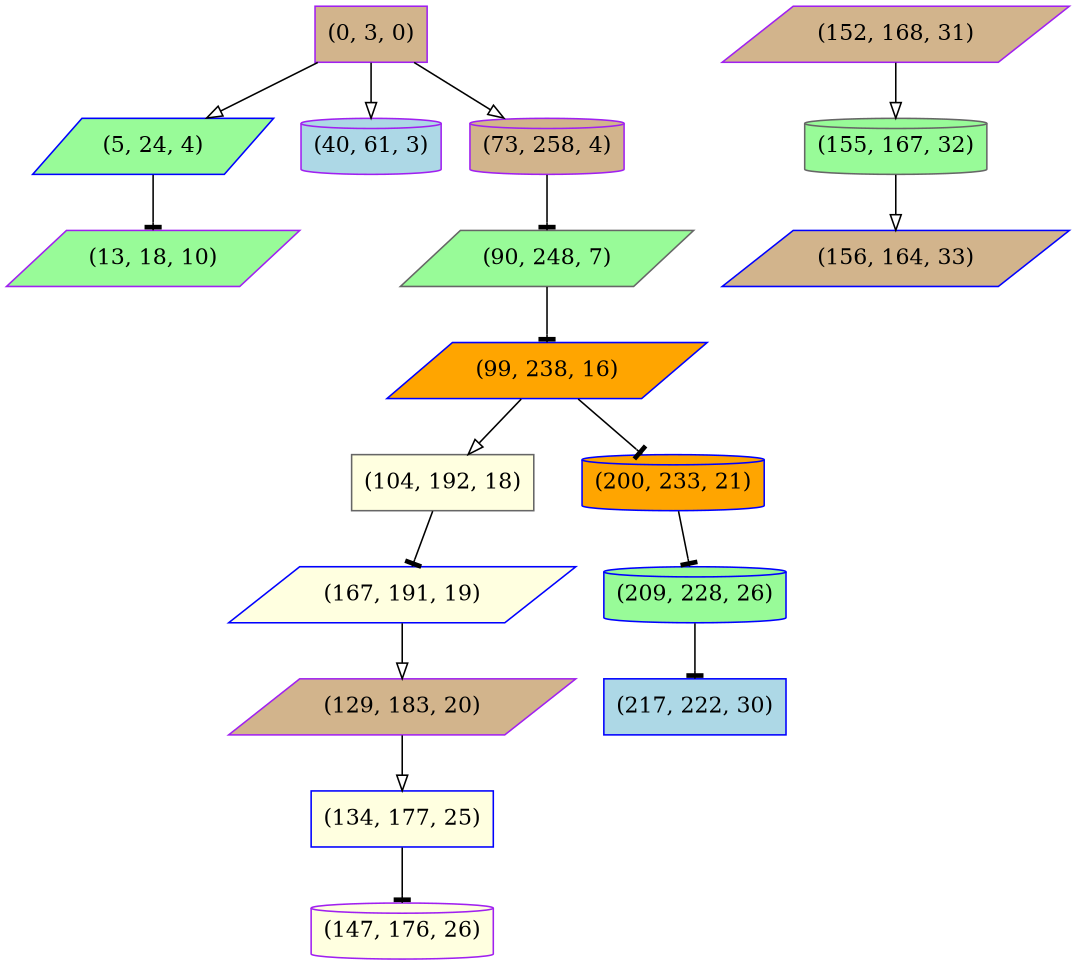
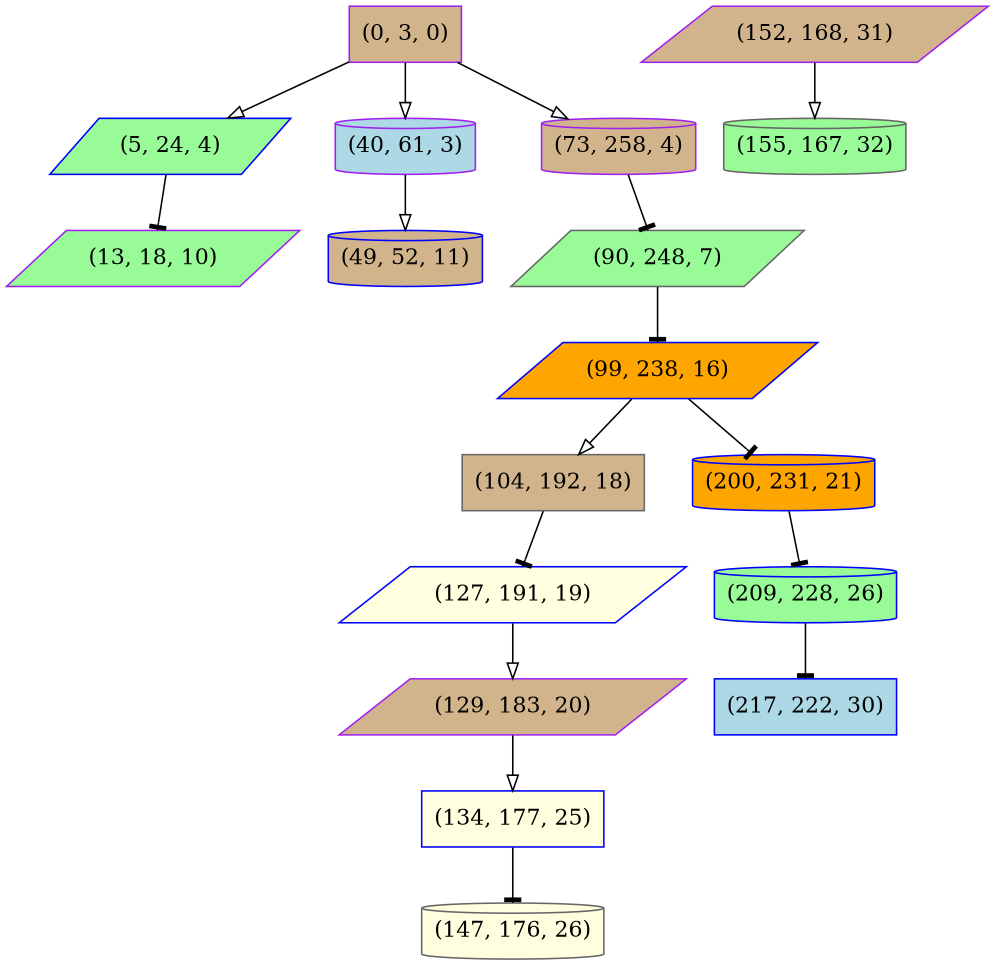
node "(49, 52, 11)": added
node "(156, 164, 33)": removed
node "(104, 192, 18)": fillcolor lightyellow -> tan
node "(200, 233, 21)": label "(200, 233, 21)" -> "(200, 231, 21)"
node "(167, 191, 19)": label "(167, 191, 19)" -> "(127, 191, 19)"
node "(147, 176, 26)": color purple -> gray40
